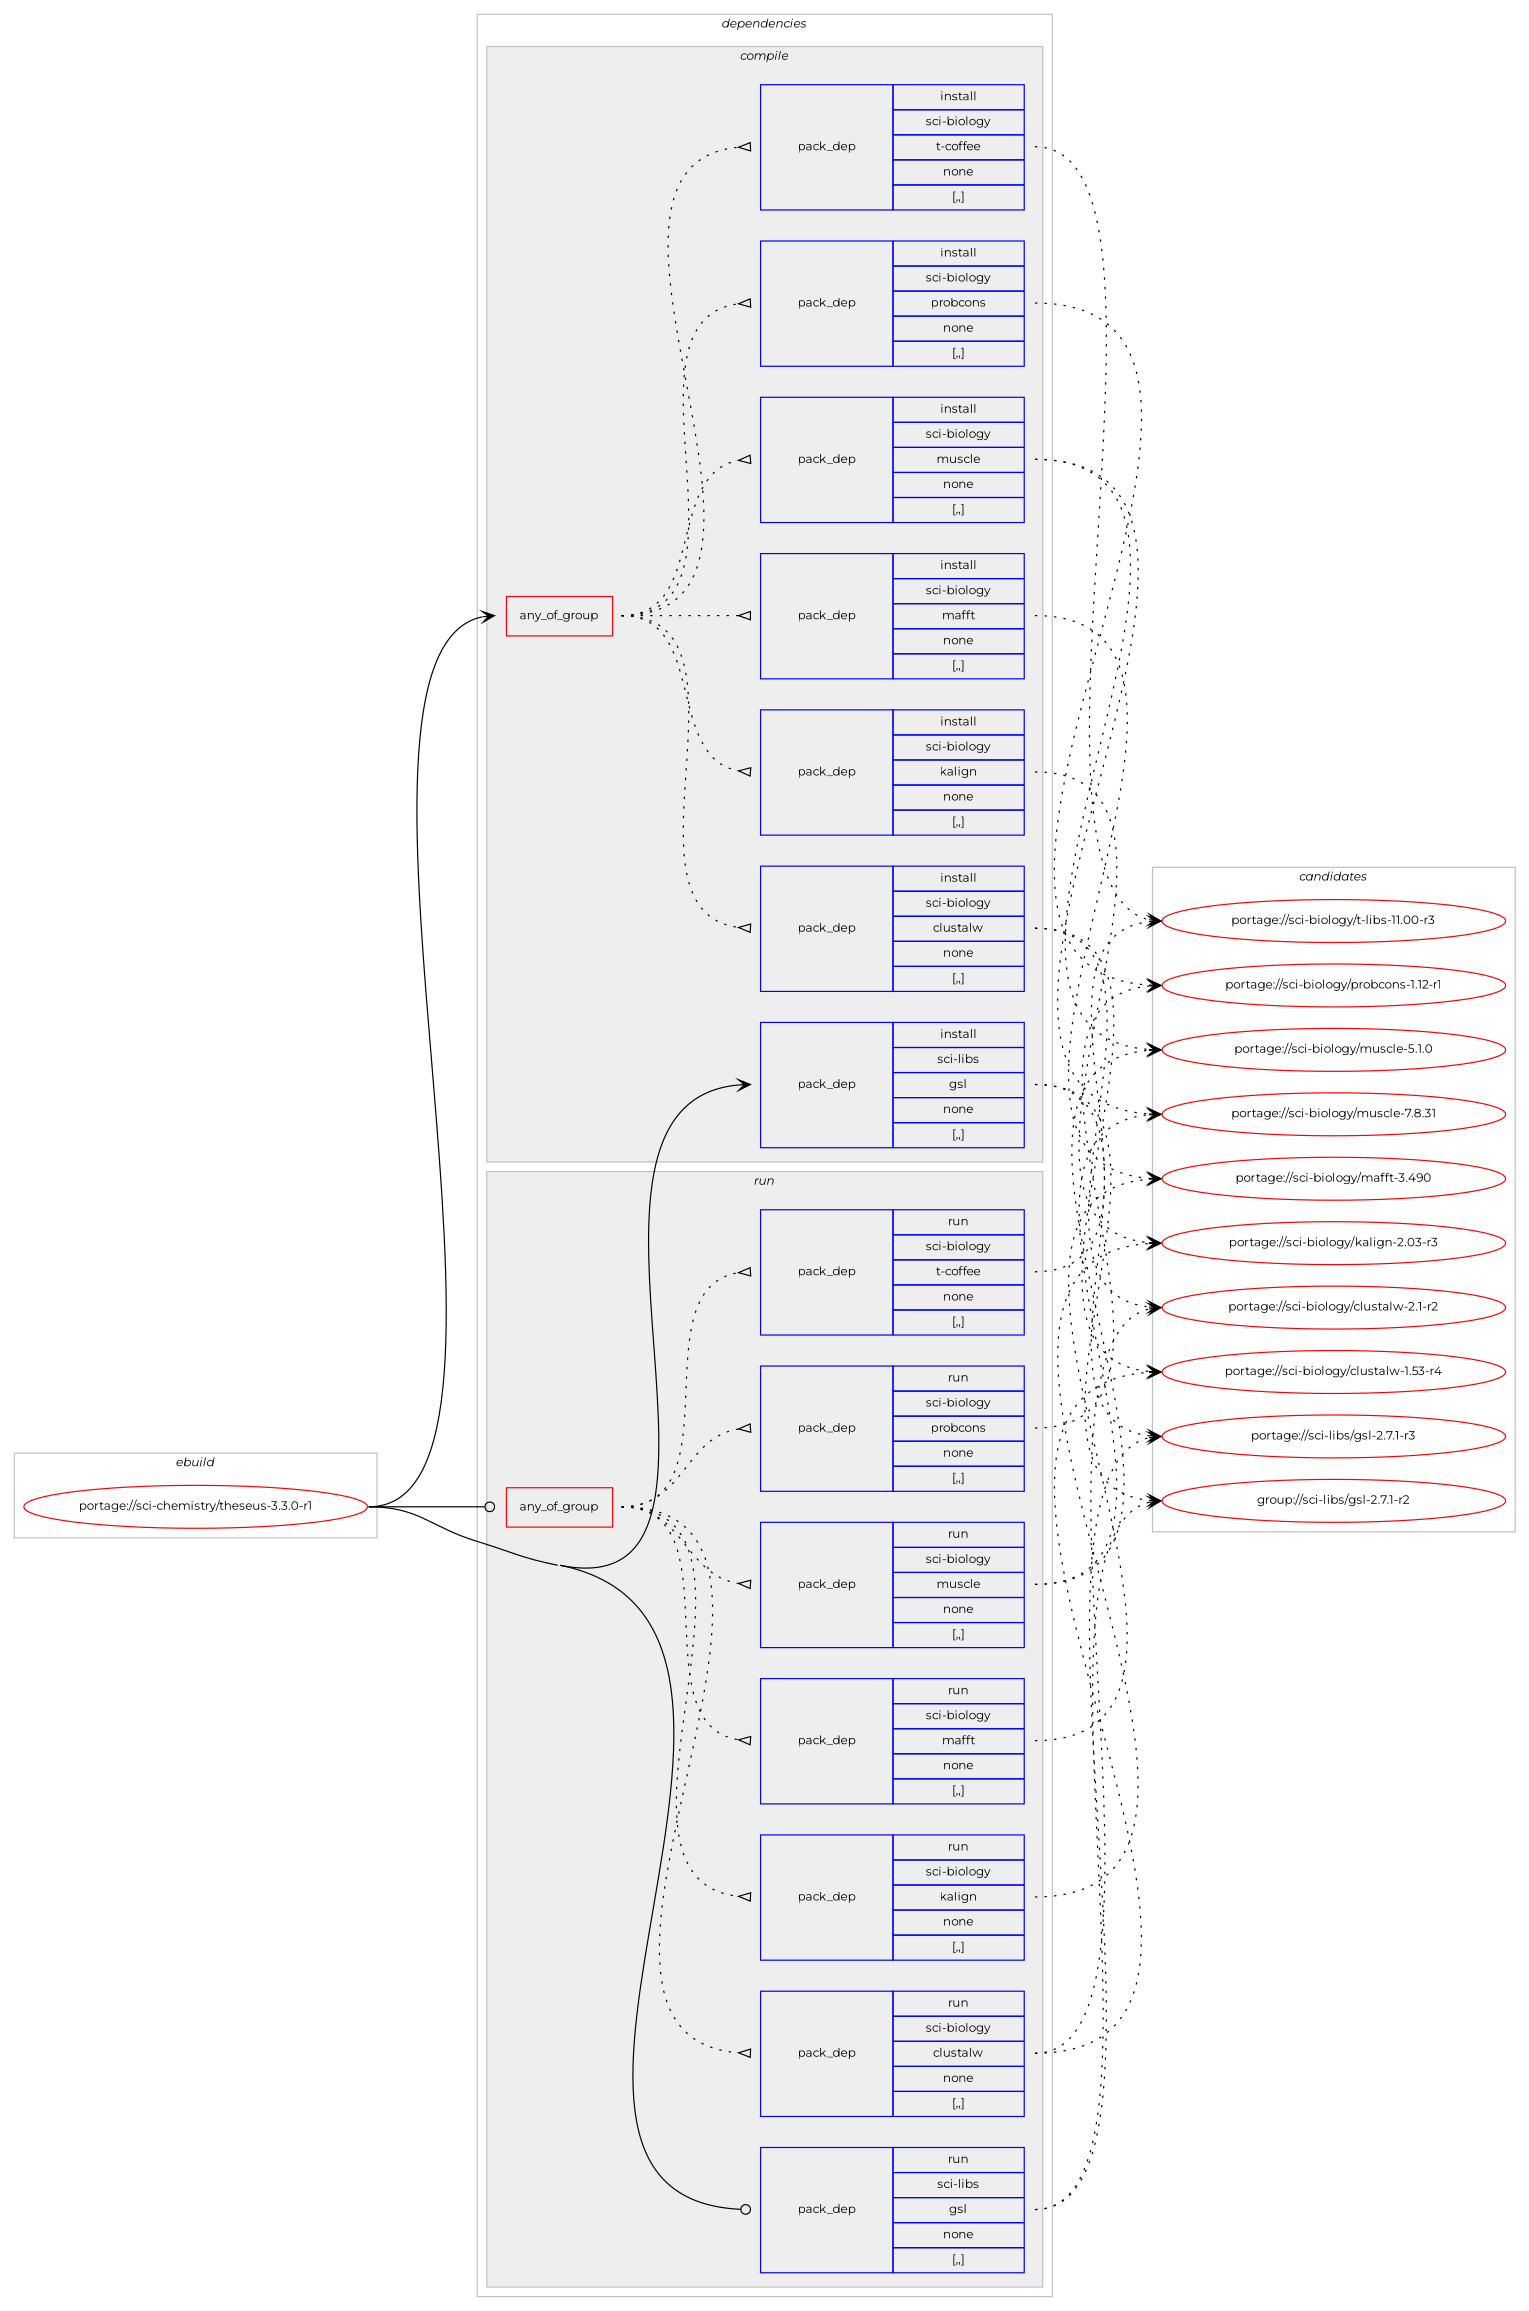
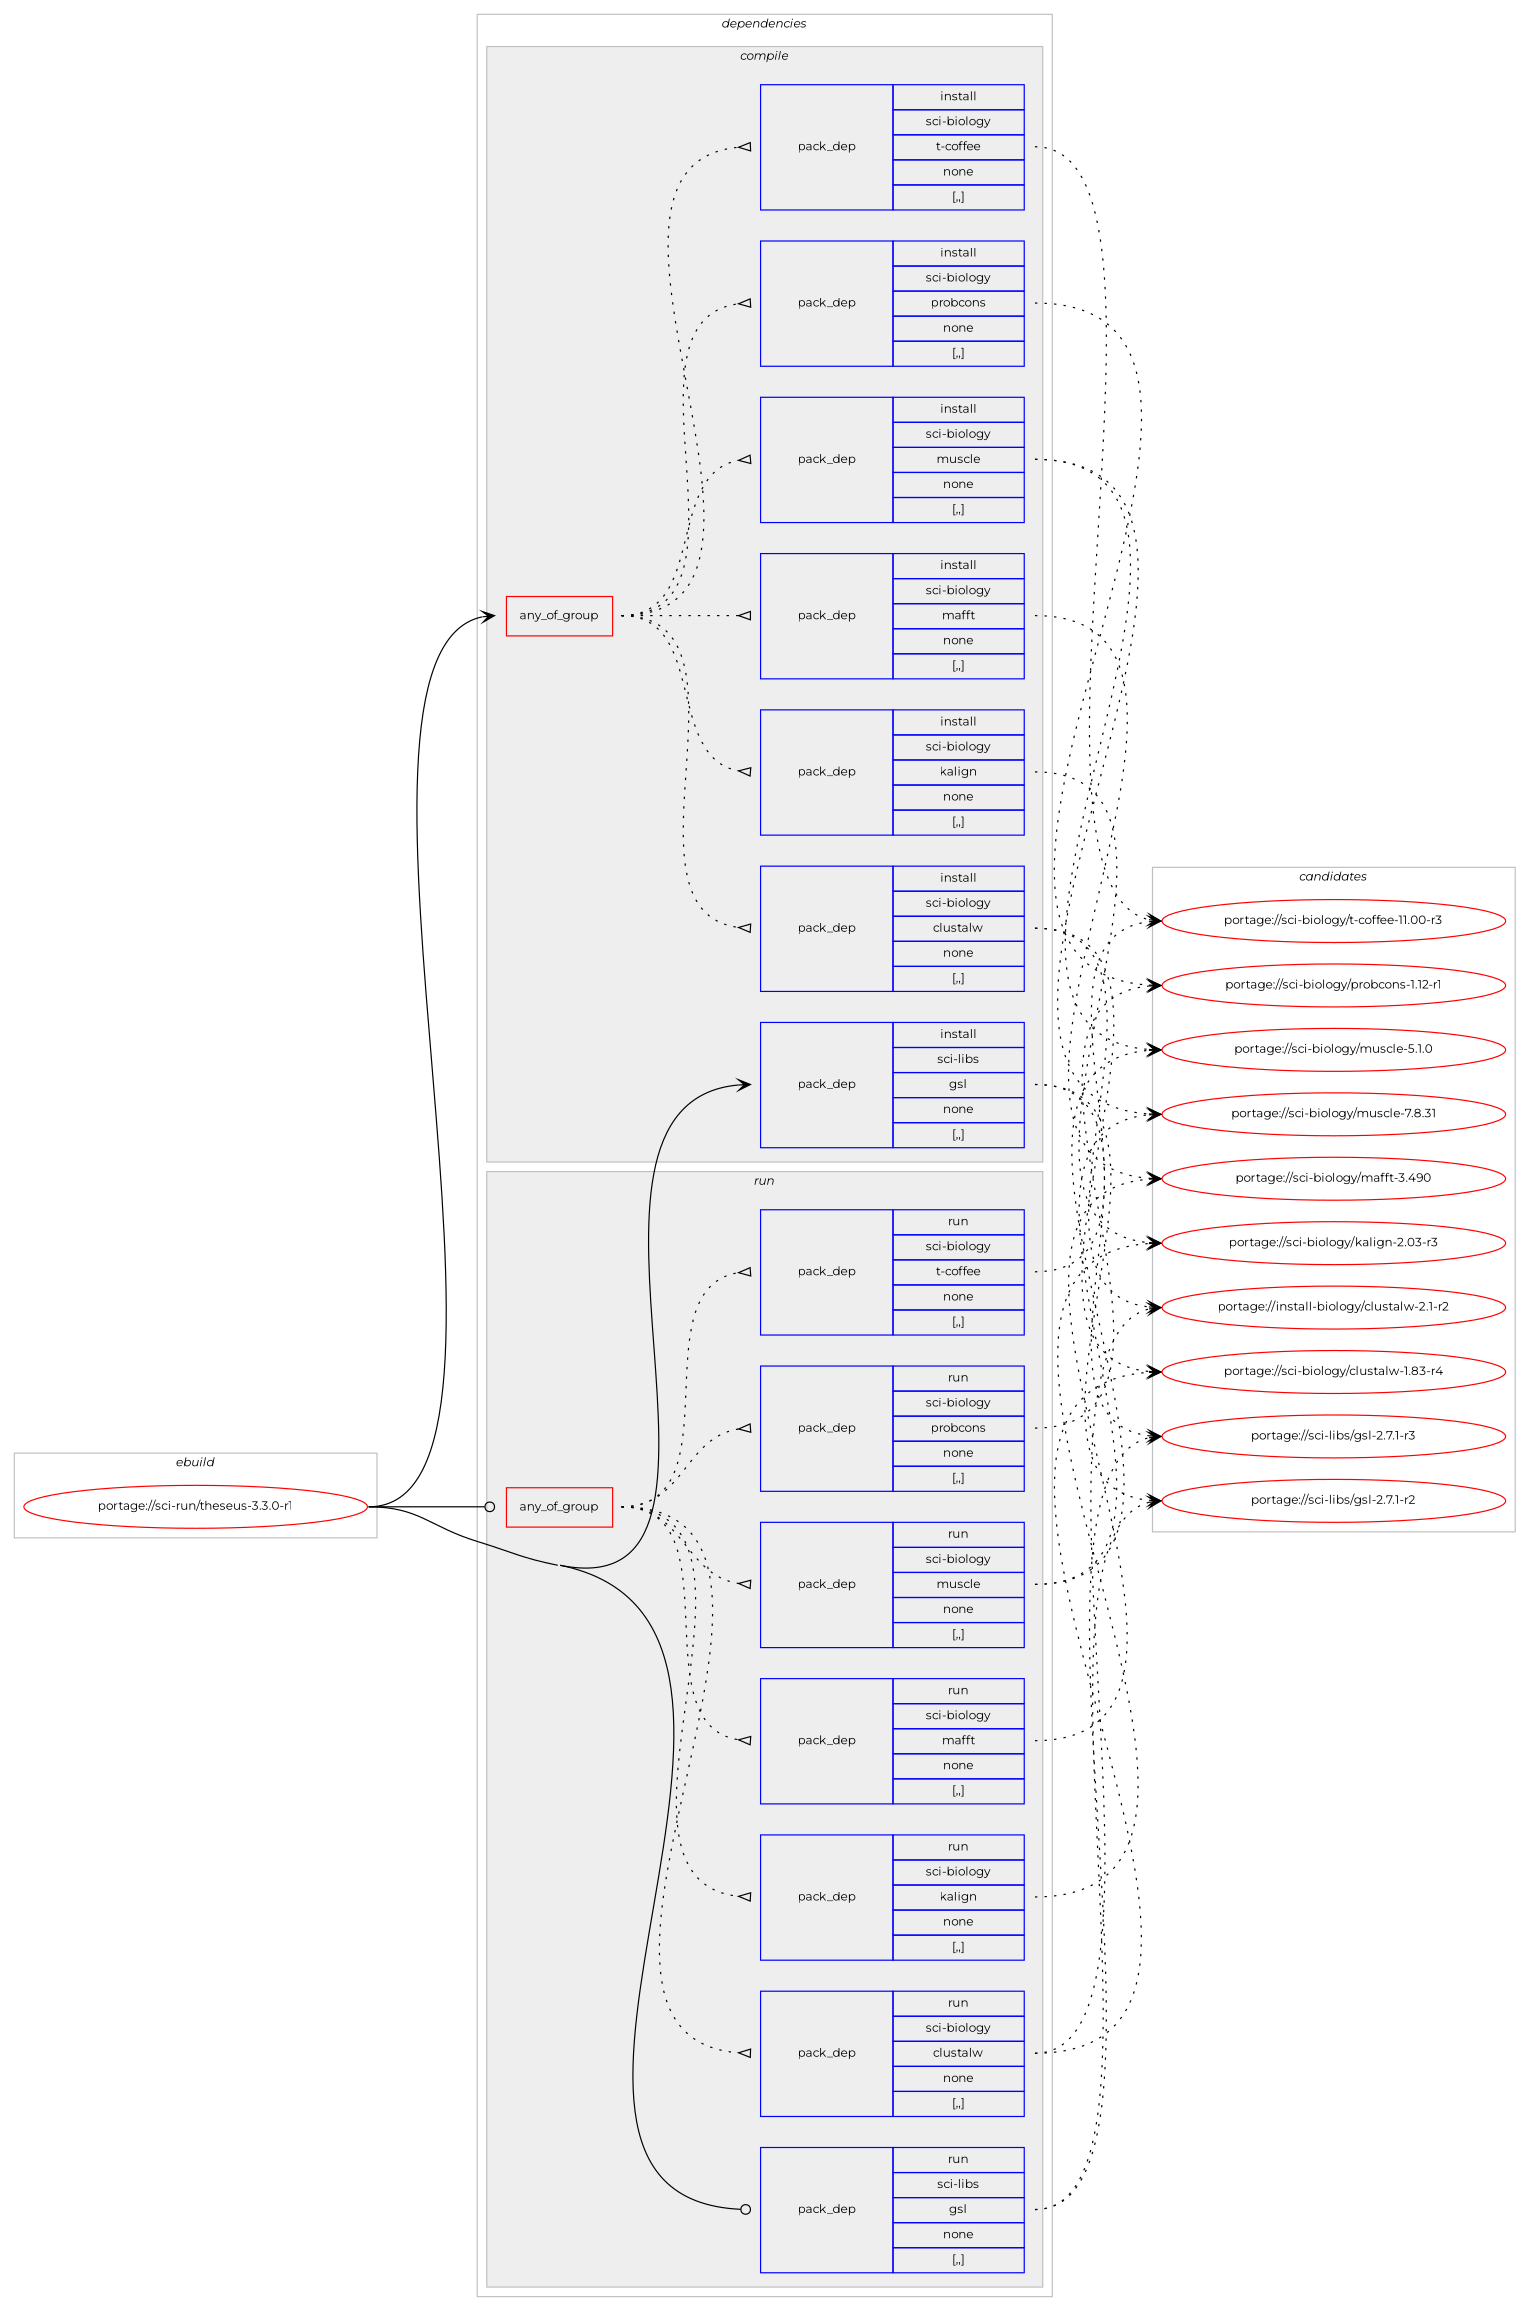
node "portage://sci-biology/t-libs-11.00-r3": label "portage://sci-biology/t-libs-11.00-r3" -> "portage://sci-biology/t-coffee-11.00-r3"
node "portage://sci-biology/clustalw-2.1-r2": label "portage://sci-biology/clustalw-2.1-r2" -> "portage://install-biology/clustalw-2.1-r2"
node "portage://sci-biology/clustalw-1.53-r4": label "portage://sci-biology/clustalw-1.53-r4" -> "portage://sci-biology/clustalw-1.83-r4"
node "group://sci-libs/gsl-2.7.1-r2": label "group://sci-libs/gsl-2.7.1-r2" -> "portage://sci-libs/gsl-2.7.1-r2"
node "portage://sci-chemistry/theseus-3.3.0-r1": label "portage://sci-chemistry/theseus-3.3.0-r1" -> "portage://sci-run/theseus-3.3.0-r1"
